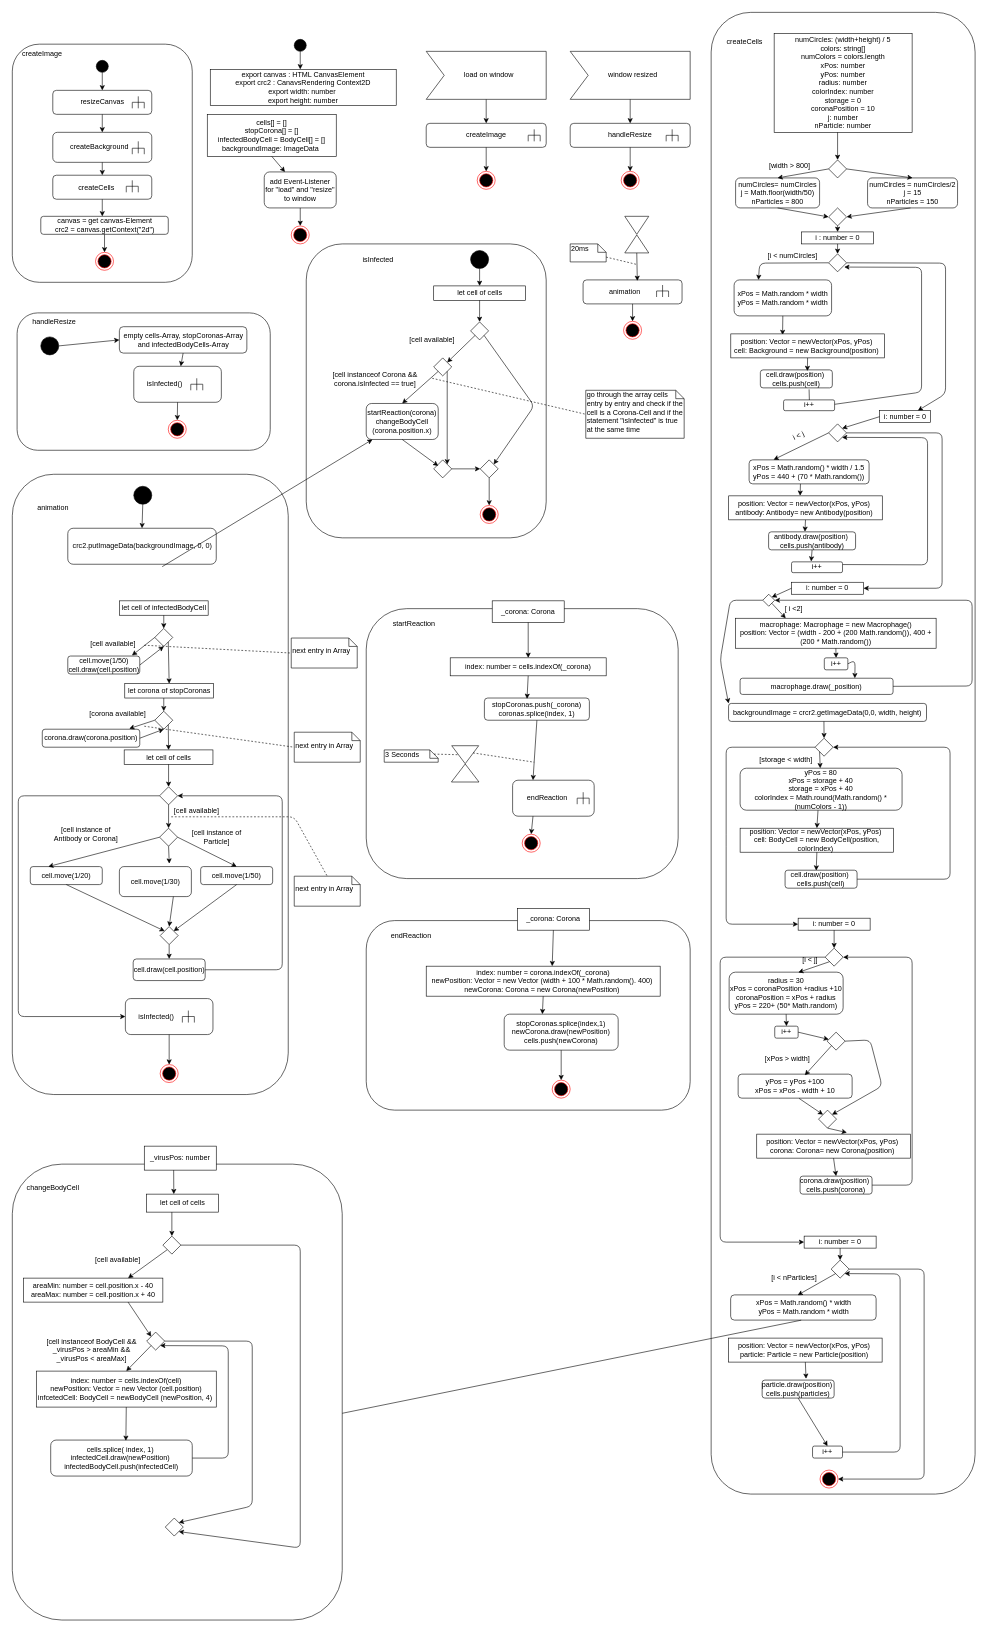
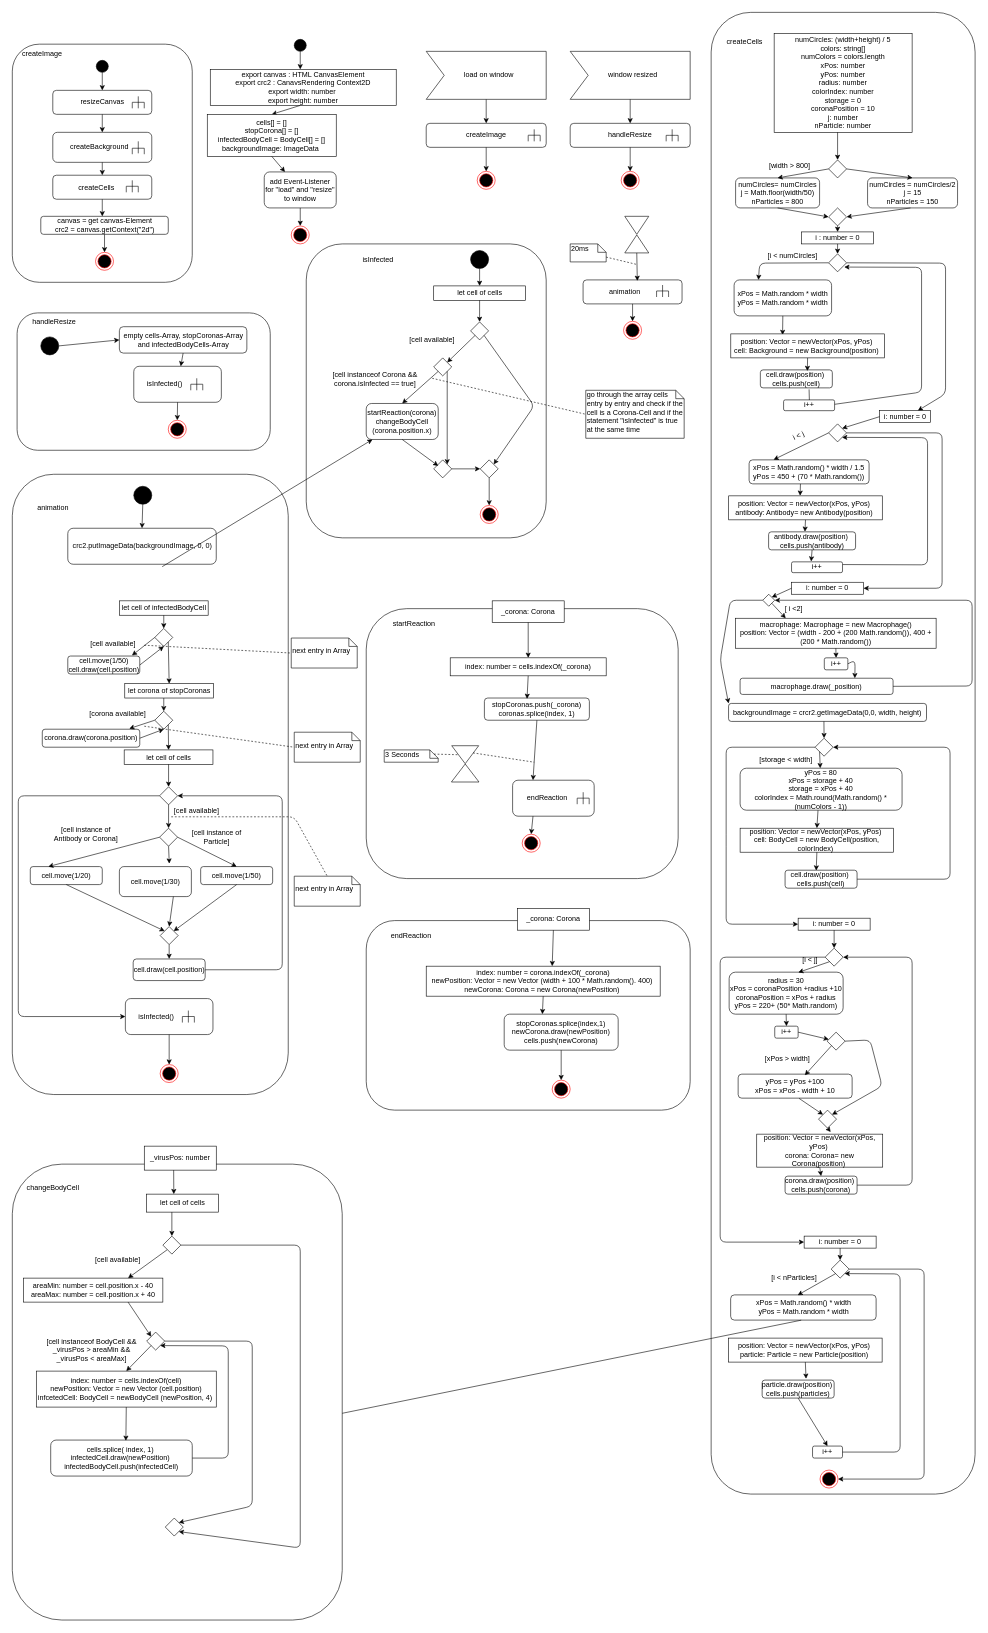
edge "export canvas : HTML CanvasElement export crc2 : CanavsRendering Context2D export width: number export height: number" -> "cells[] = [] stopCorona[] = [] infectedBodyCell = BodyCell[] = [] backgroundImage: ImageData": added
node "xPos = Math.random() * width / 1.5 yPos = 440 + (70 * Math.random())": label "xPos = Math.random() * width / 1.5 yPos = 440 + (70 * Math.random())" -> "xPos = Math.random() * width / 1.5 yPos = 450 + (70 * Math.random())"
node "position: Vector = newVector(xPos, yPos) corona: Corona= new Corona(position)": size 154x24 -> 126x33
node "corona.draw(position) cells.push(corona)": moved (836, 1185) -> (821, 1185)
